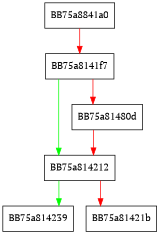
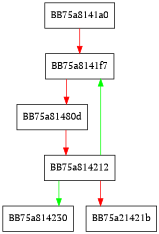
node "BB75a8841a0": label "BB75a8841a0" -> "BB75a8141a0"
edge "BB75a8141f7" -> "BB75a814212": reversed
node "BB75a814239": label "BB75a814239" -> "BB75a814230"
node "BB75a81421b": label "BB75a81421b" -> "BB75a21421b"
